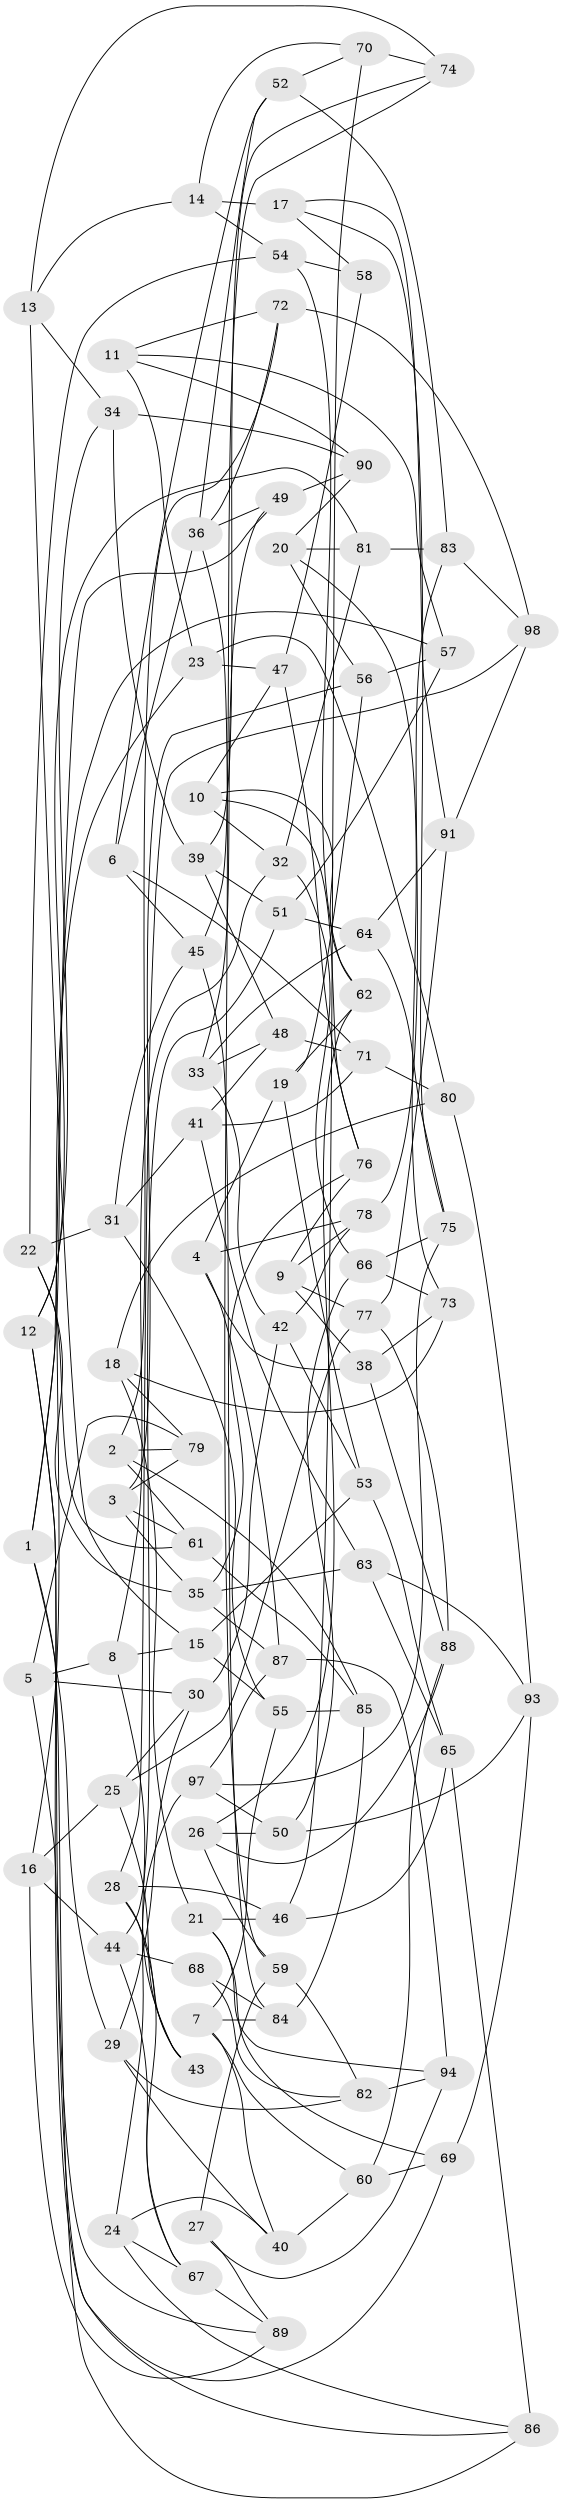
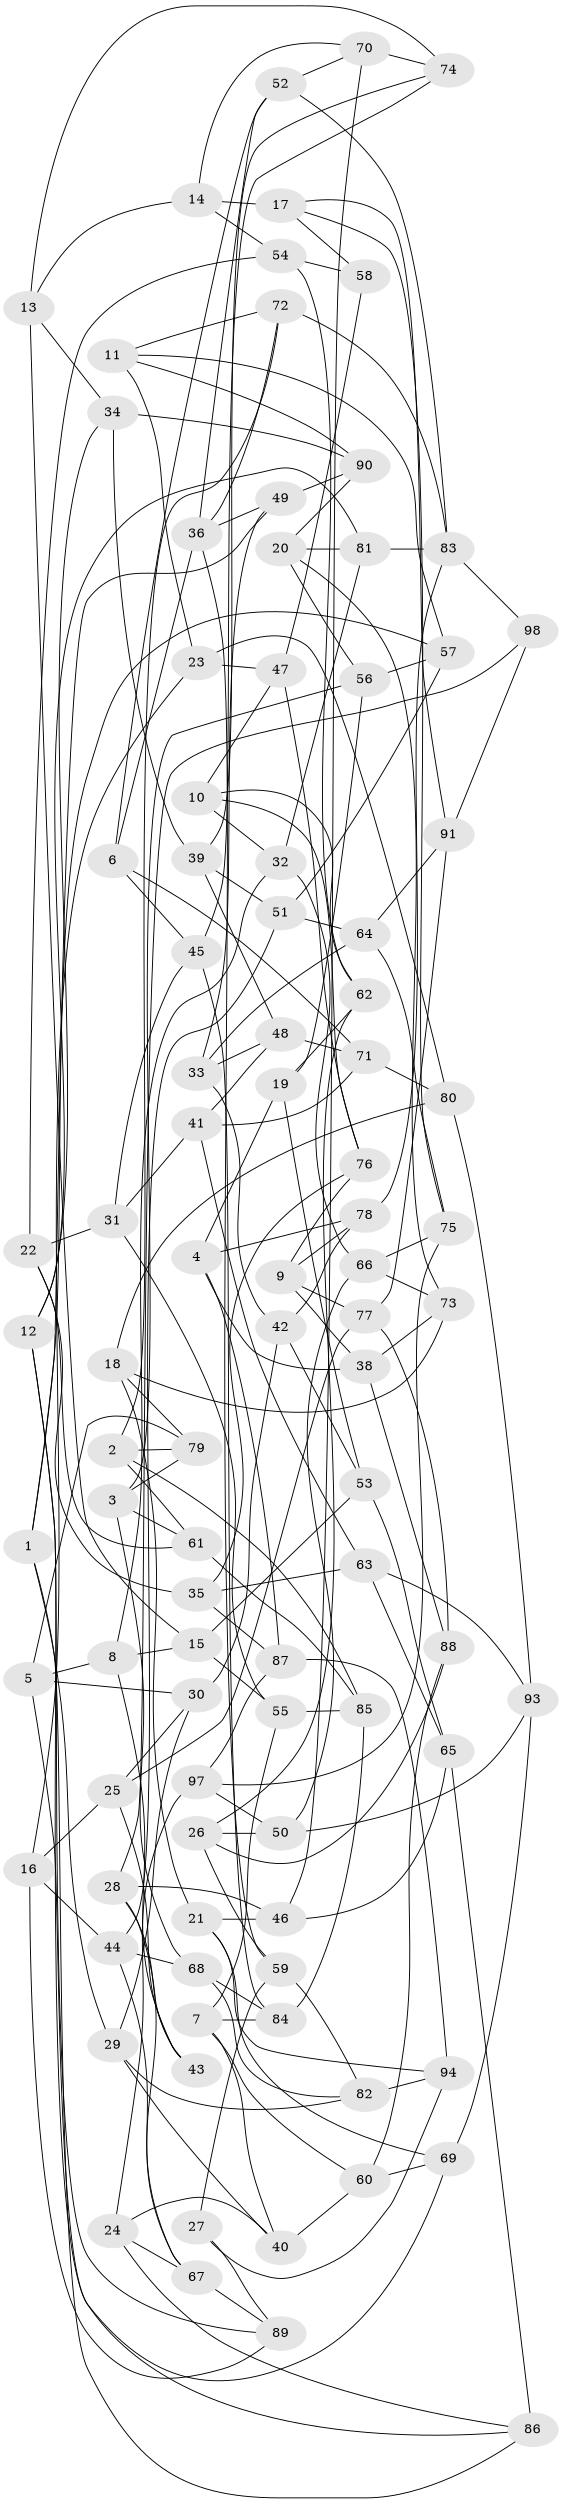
edge "72" -- "98": now "72" -- "83"
edge "3" -- "35": now "3" -- "68"
